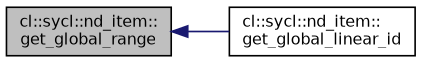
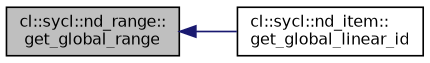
node "cl::sycl::nd_item:: get_global_range": label "cl::sycl::nd_item:: get_global_range" -> "cl::sycl::nd_range:: get_global_range"
